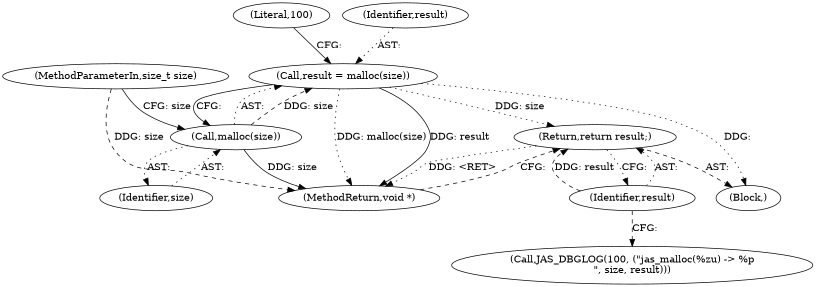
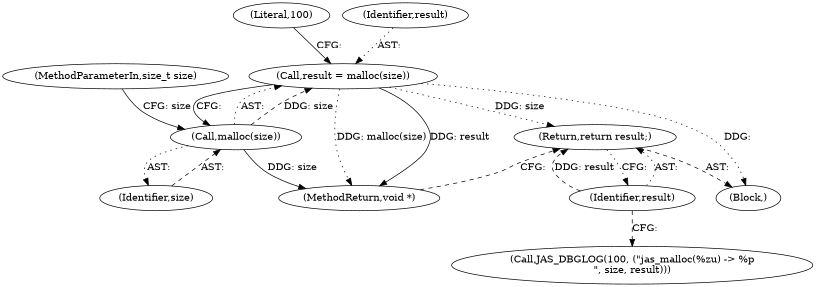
edge "(Return,return result;)" -> "(MethodReturn,void *)": removed, label "DDG: <RET>"
edge "(Identifier,size)" -> "(Call,malloc(size))": style dotted -> dashed
edge "(MethodParameterIn,size_t size)" -> "(MethodReturn,void *)": removed, label "DDG: size"
